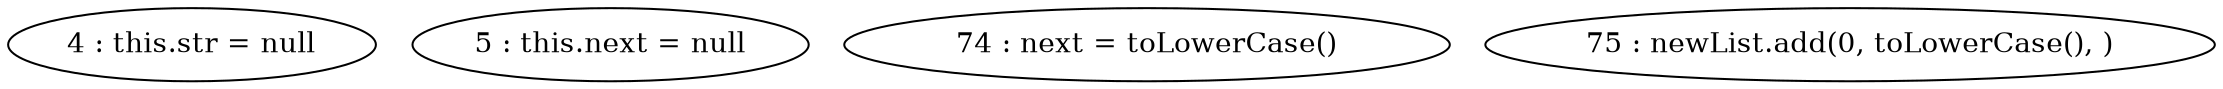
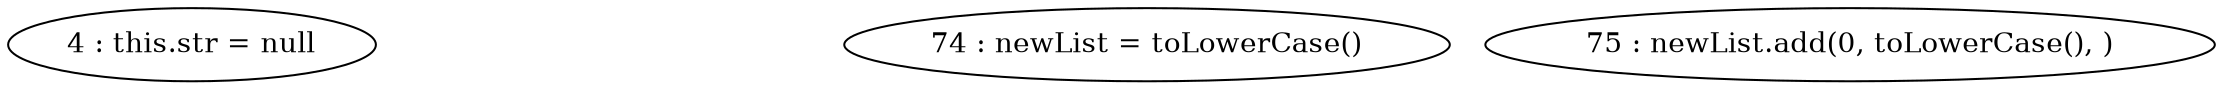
node "5 : this.next = null": removed
node "74 : next = toLowerCase()": label "74 : next = toLowerCase()" -> "74 : newList = toLowerCase()"
